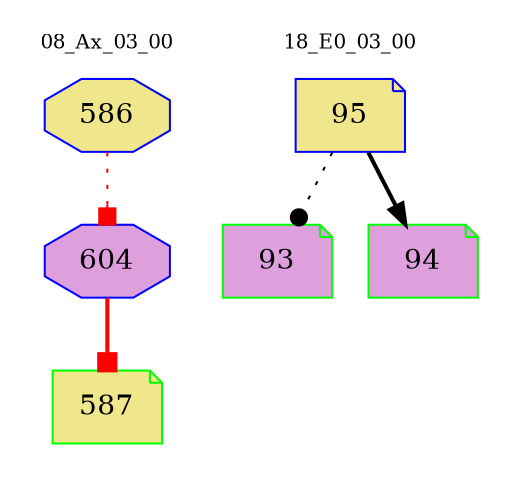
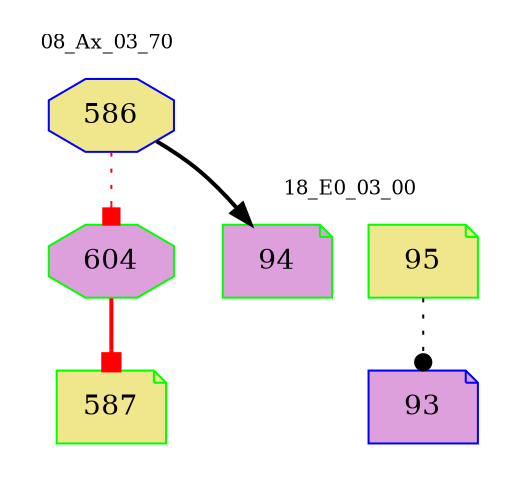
cluster "08_Ax_03_00": label "08_Ax_03_00" -> "08_Ax_03_70"
node "95": color blue -> green
edge "95" -> "94": now "586" -> "94"
node "604": color blue -> green
node "93": color green -> blue
